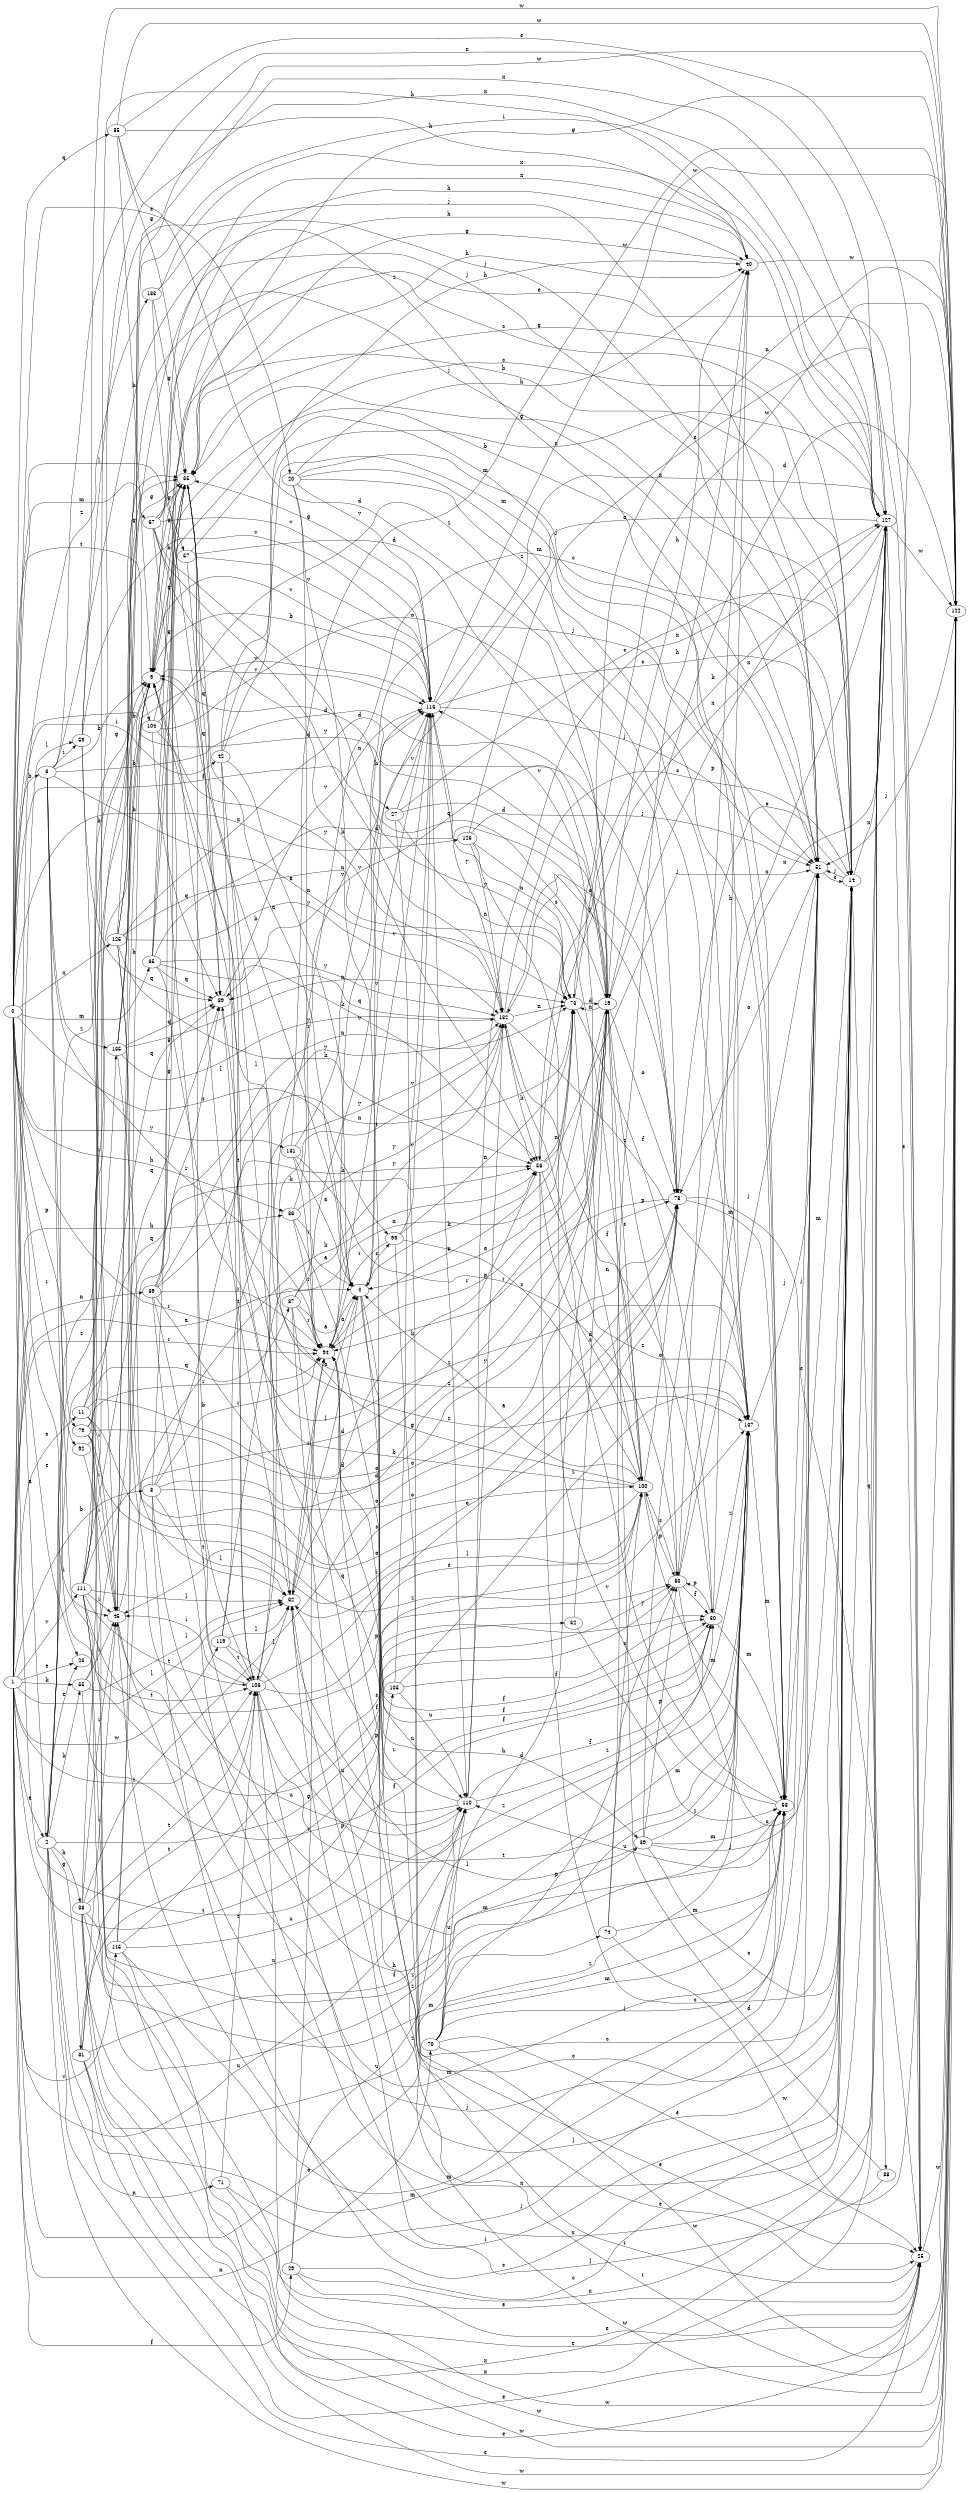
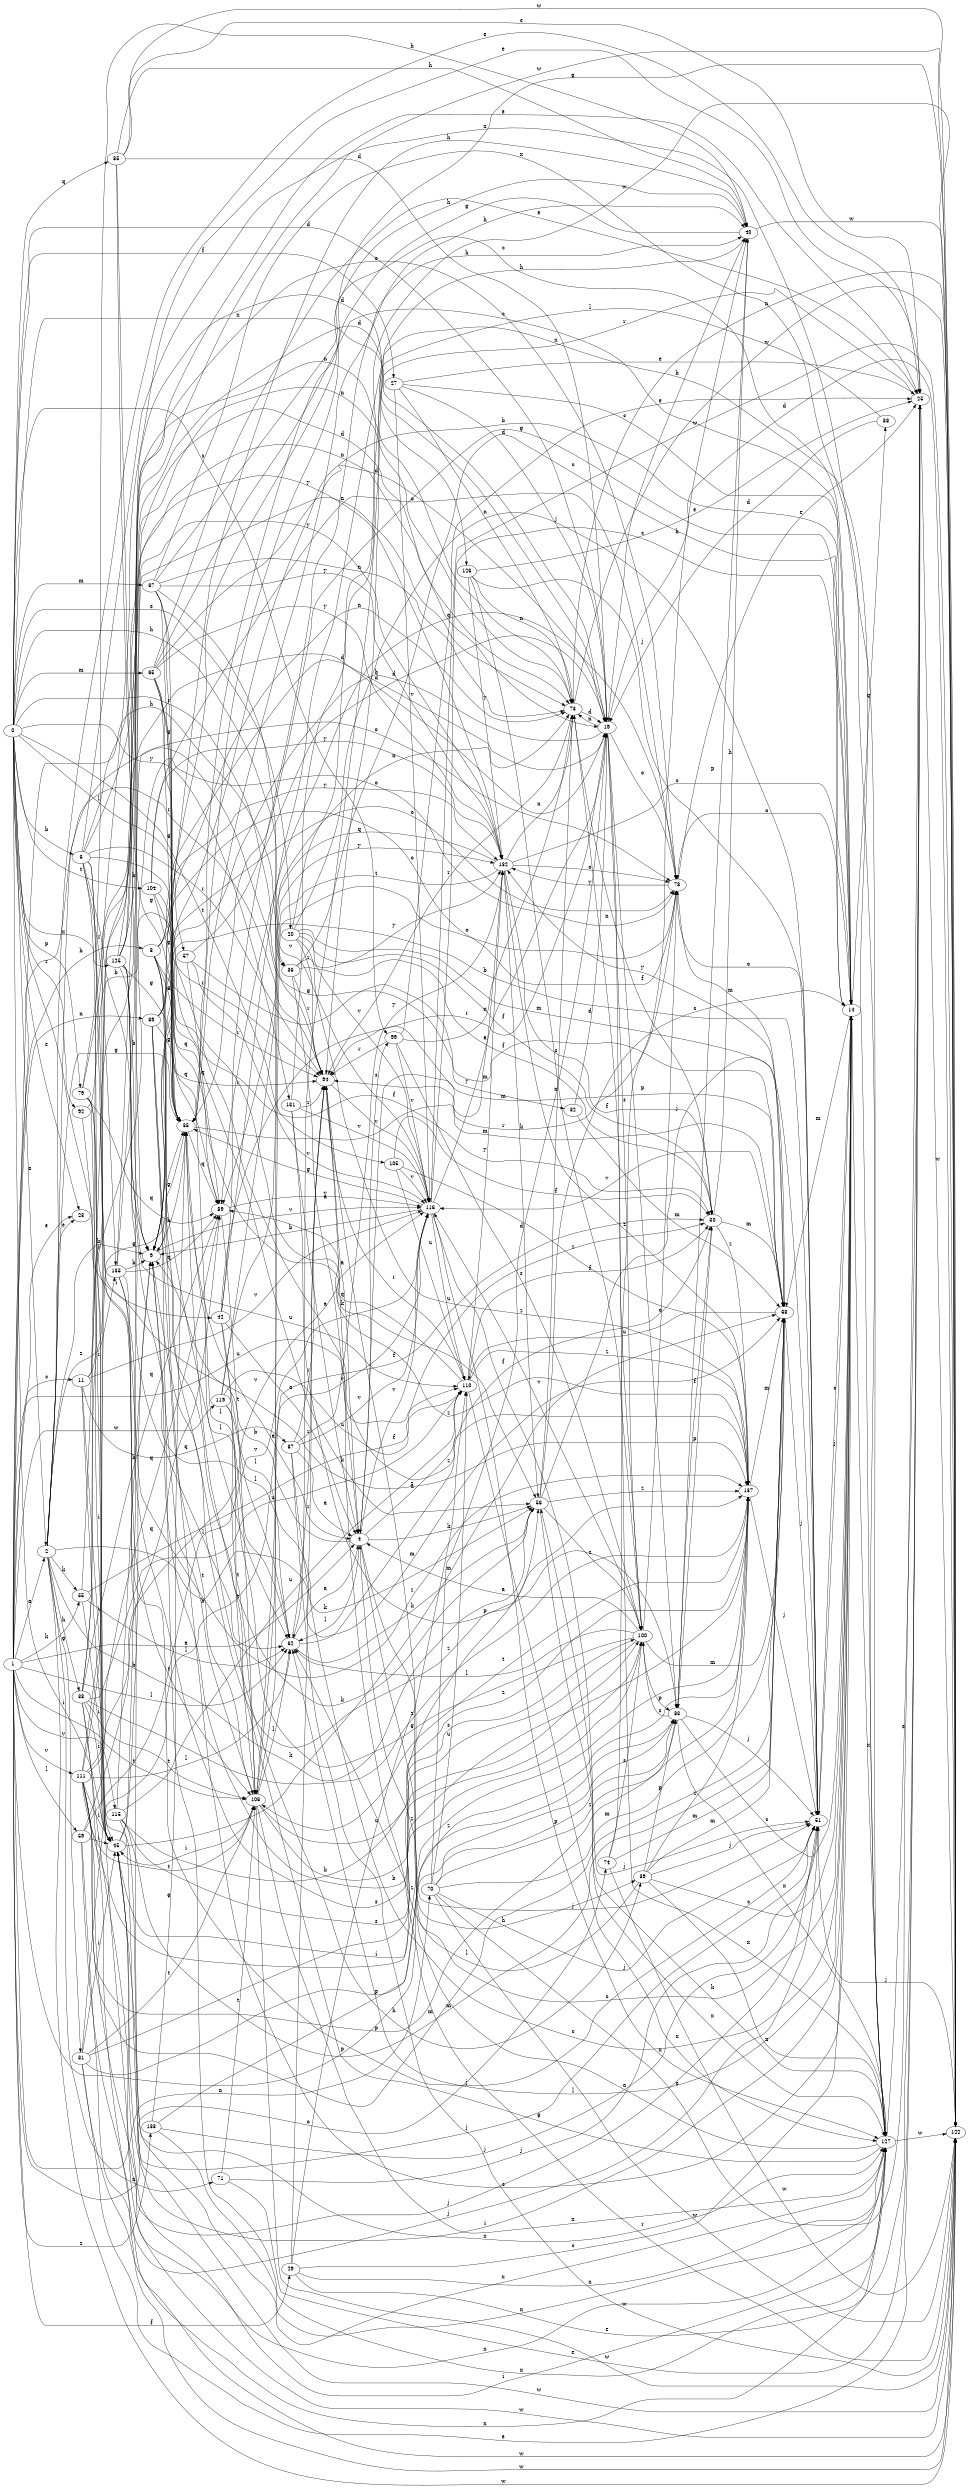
edge "6" -> "59": now "6" -> "45"
